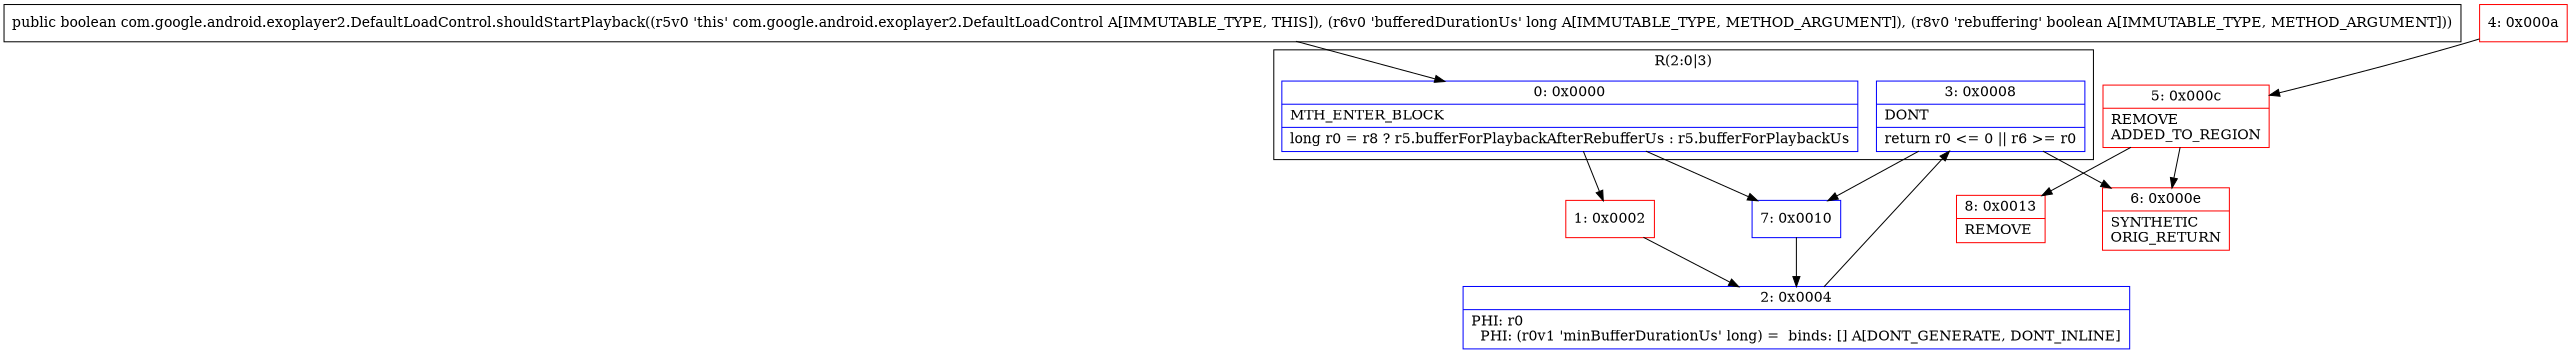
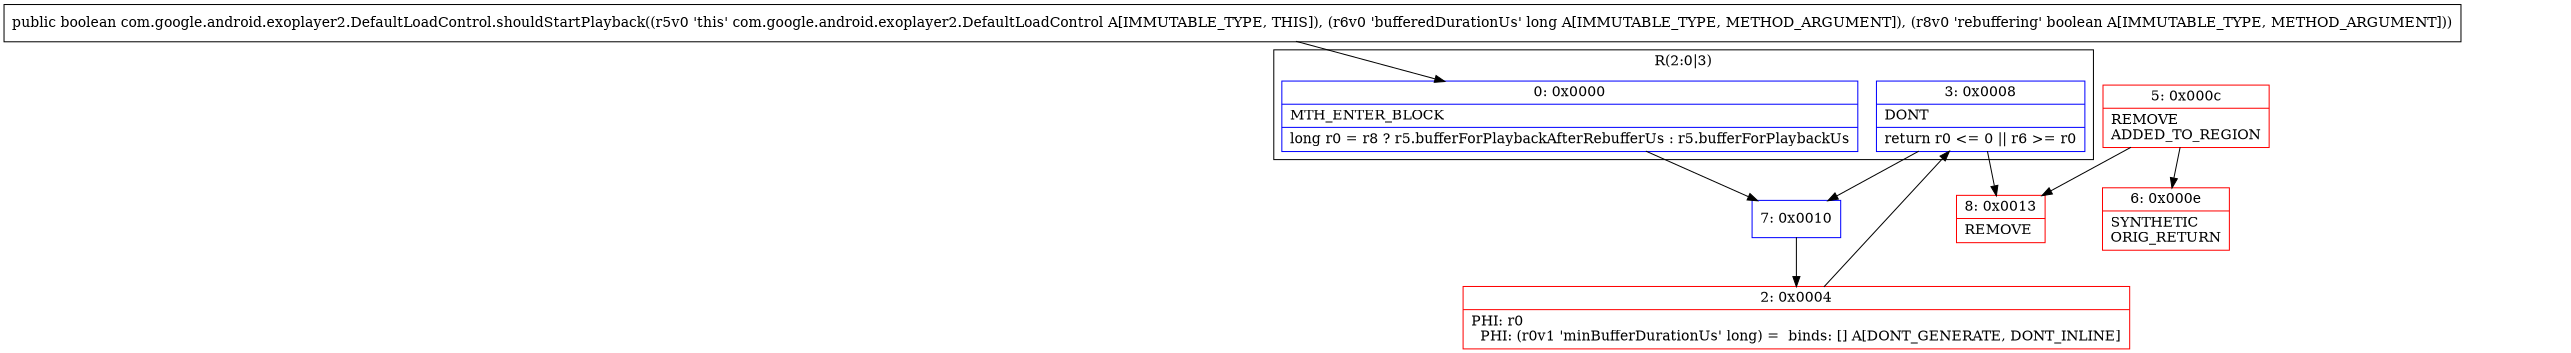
node "4: 0x000a": removed
edge "3: 0x0008" -> "6: 0x000e": now "3: 0x0008" -> "8: 0x0013"
node "1: 0x0002": removed
node "2: 0x0004": color blue -> red
